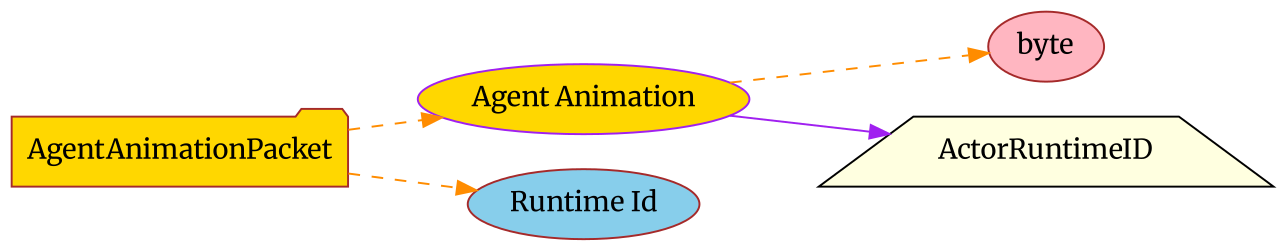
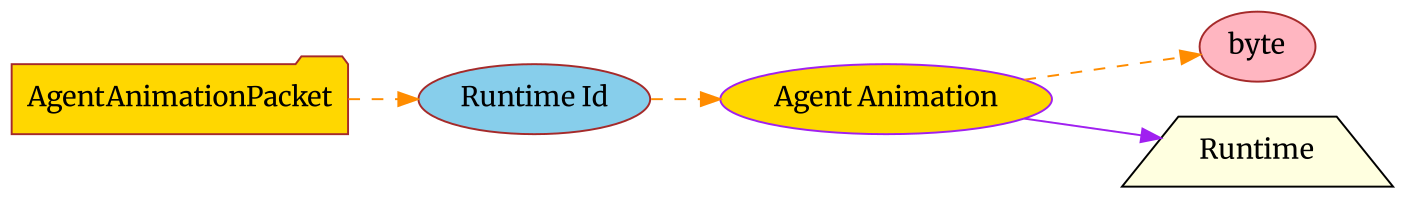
edge "AgentAnimationPacket" -> "Agent Animation": now "Runtime Id" -> "Agent Animation"
node "ActorRuntimeID": label "ActorRuntimeID" -> "Runtime"
